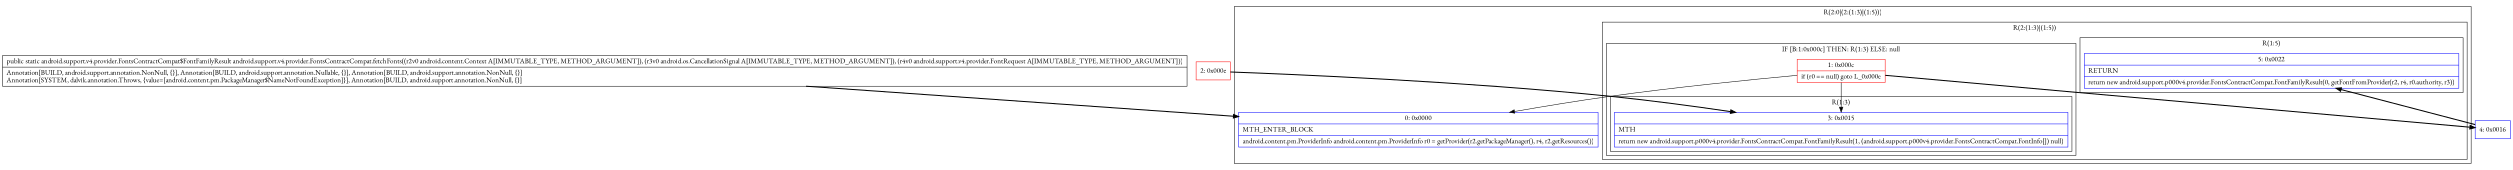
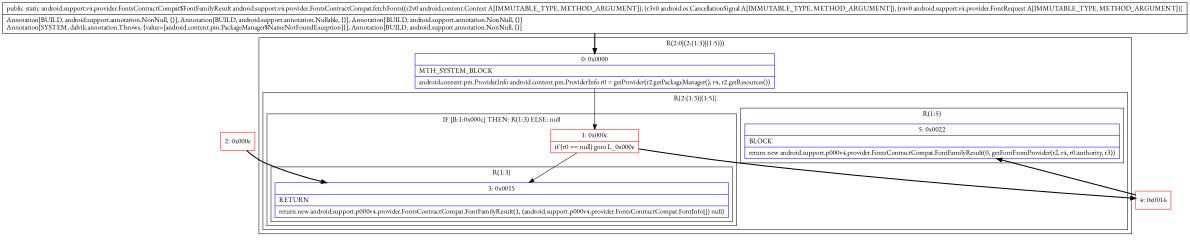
node "5: 0x0022": text "RETURN" -> "BLOCK"
edge "1: 0x000c" -> "0: 0x0000": reversed
node "0: 0x0000": text "MTH_ENTER_BLOCK" -> "MTH_SYSTEM_BLOCK"
node "3: 0x0015": text "MTH" -> "RETURN"
node "4: 0x0016": color blue -> red
